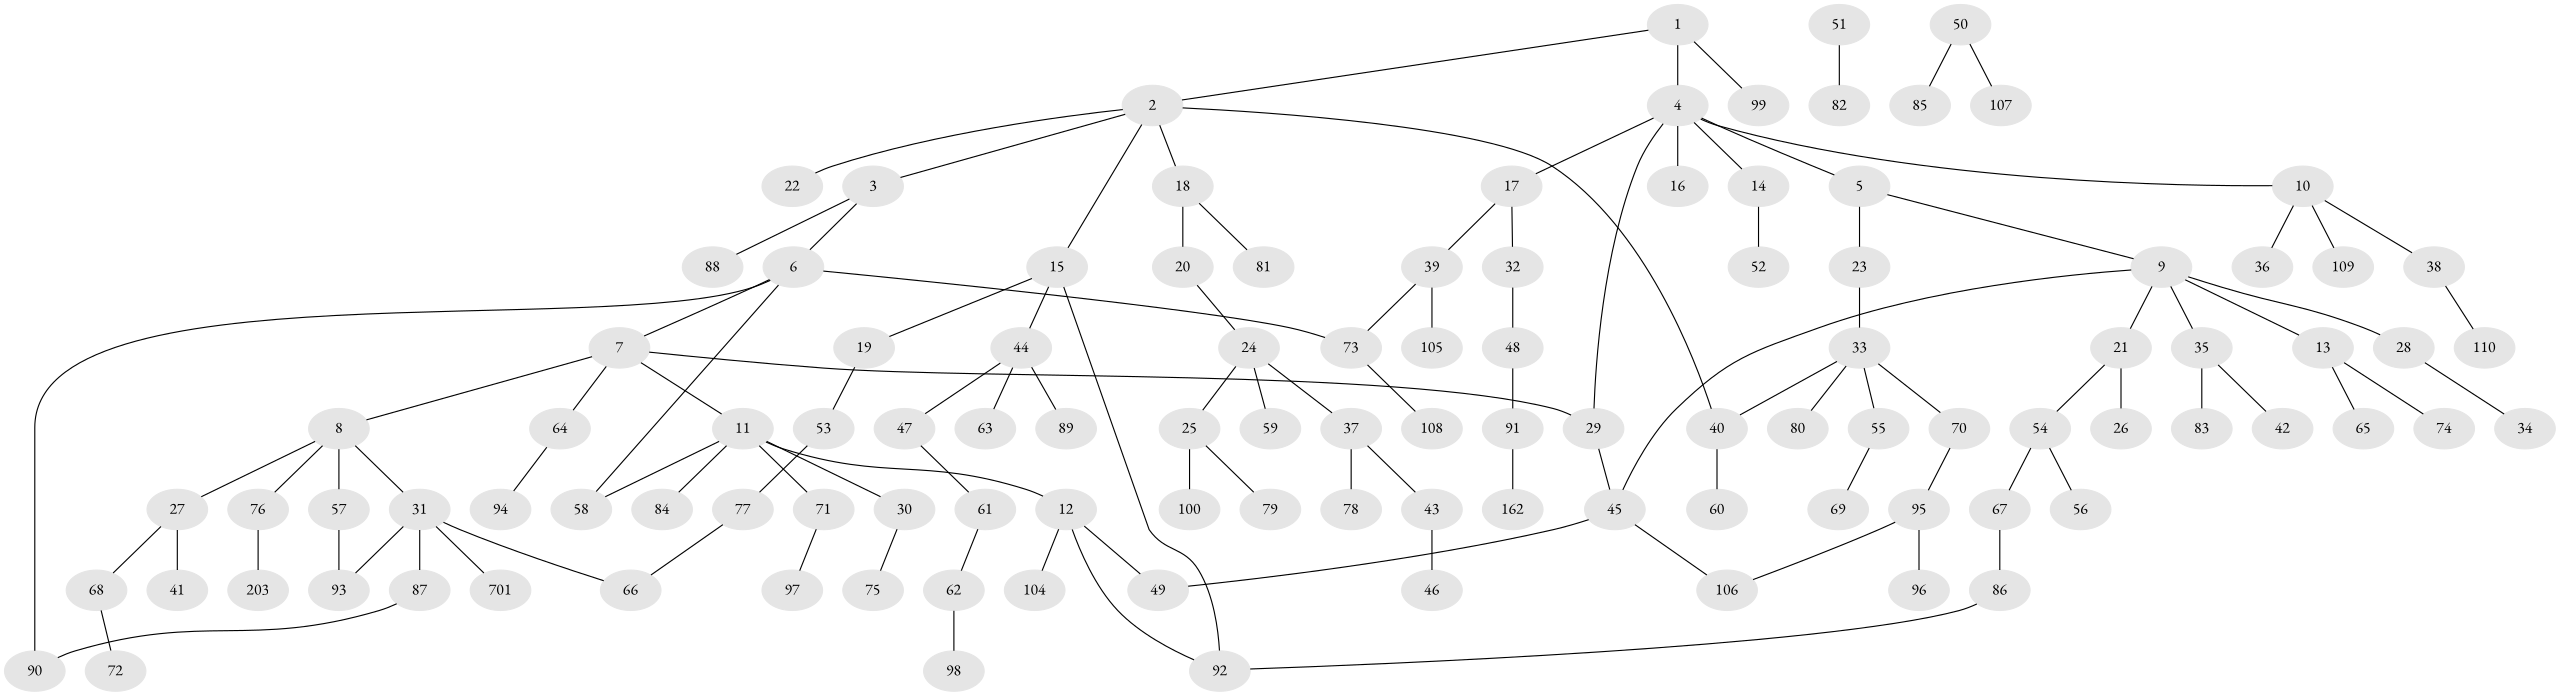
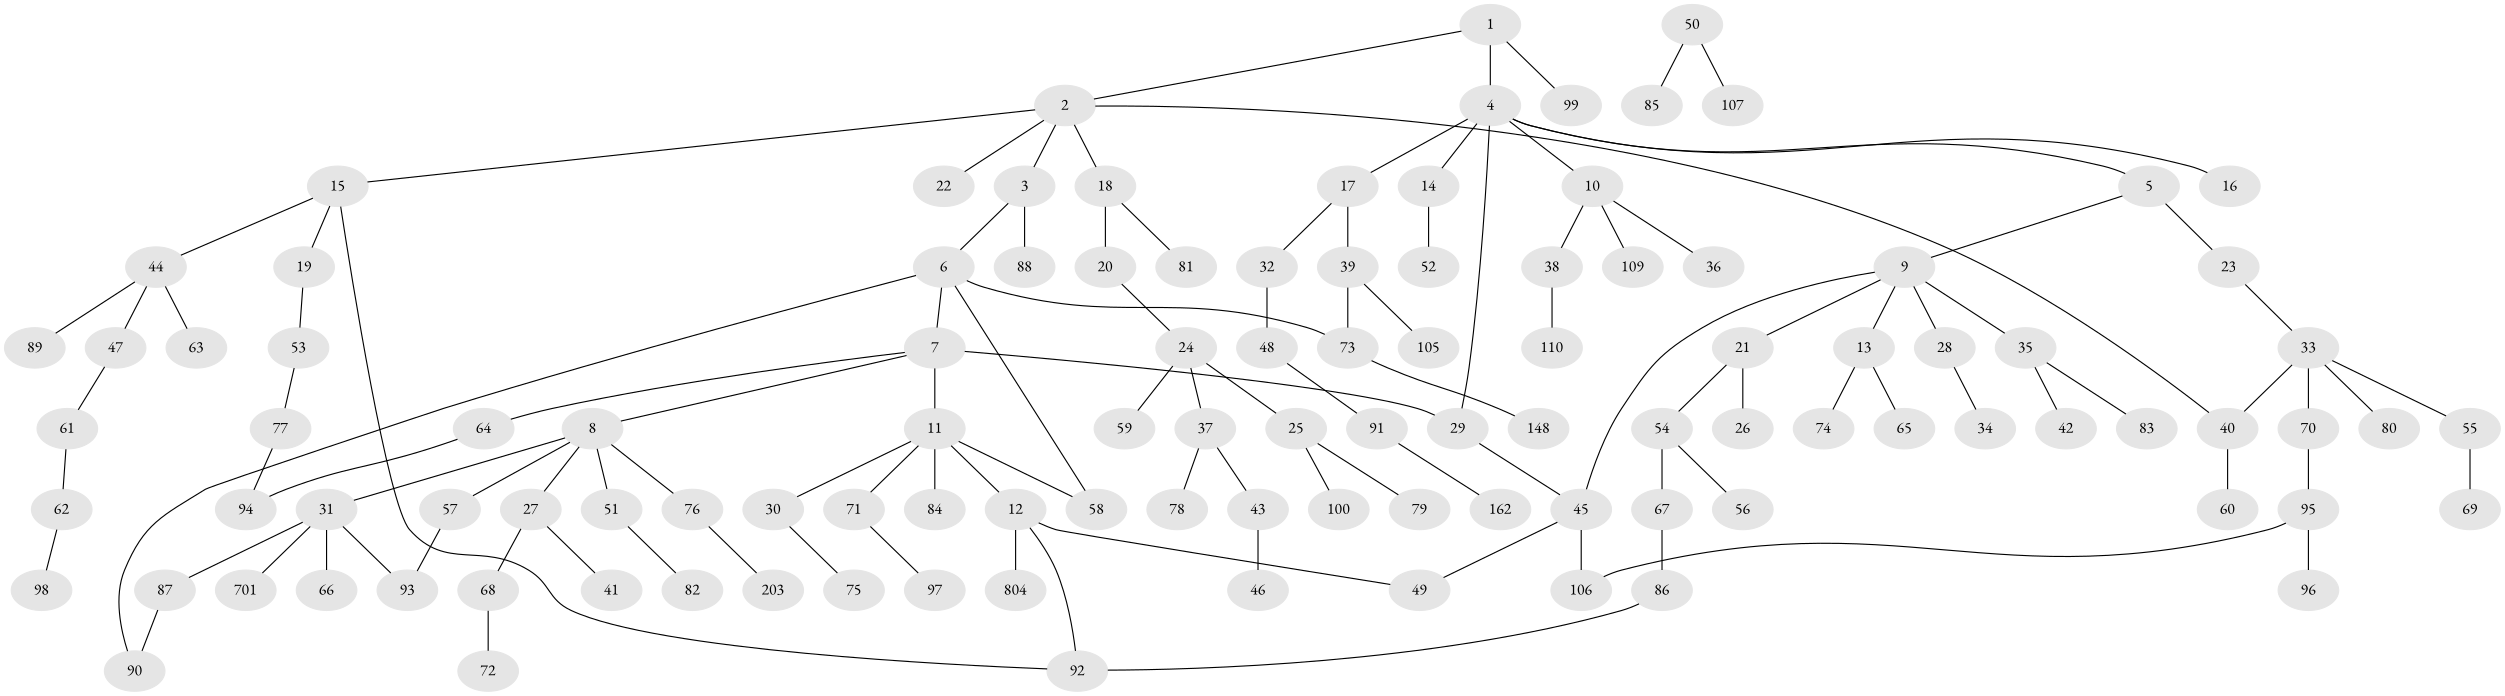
node "108": label "108" -> "148"
edge "8" -- "51": added
edge "77" -- "66": now "77" -- "94"
node "104": label "104" -> "804"
